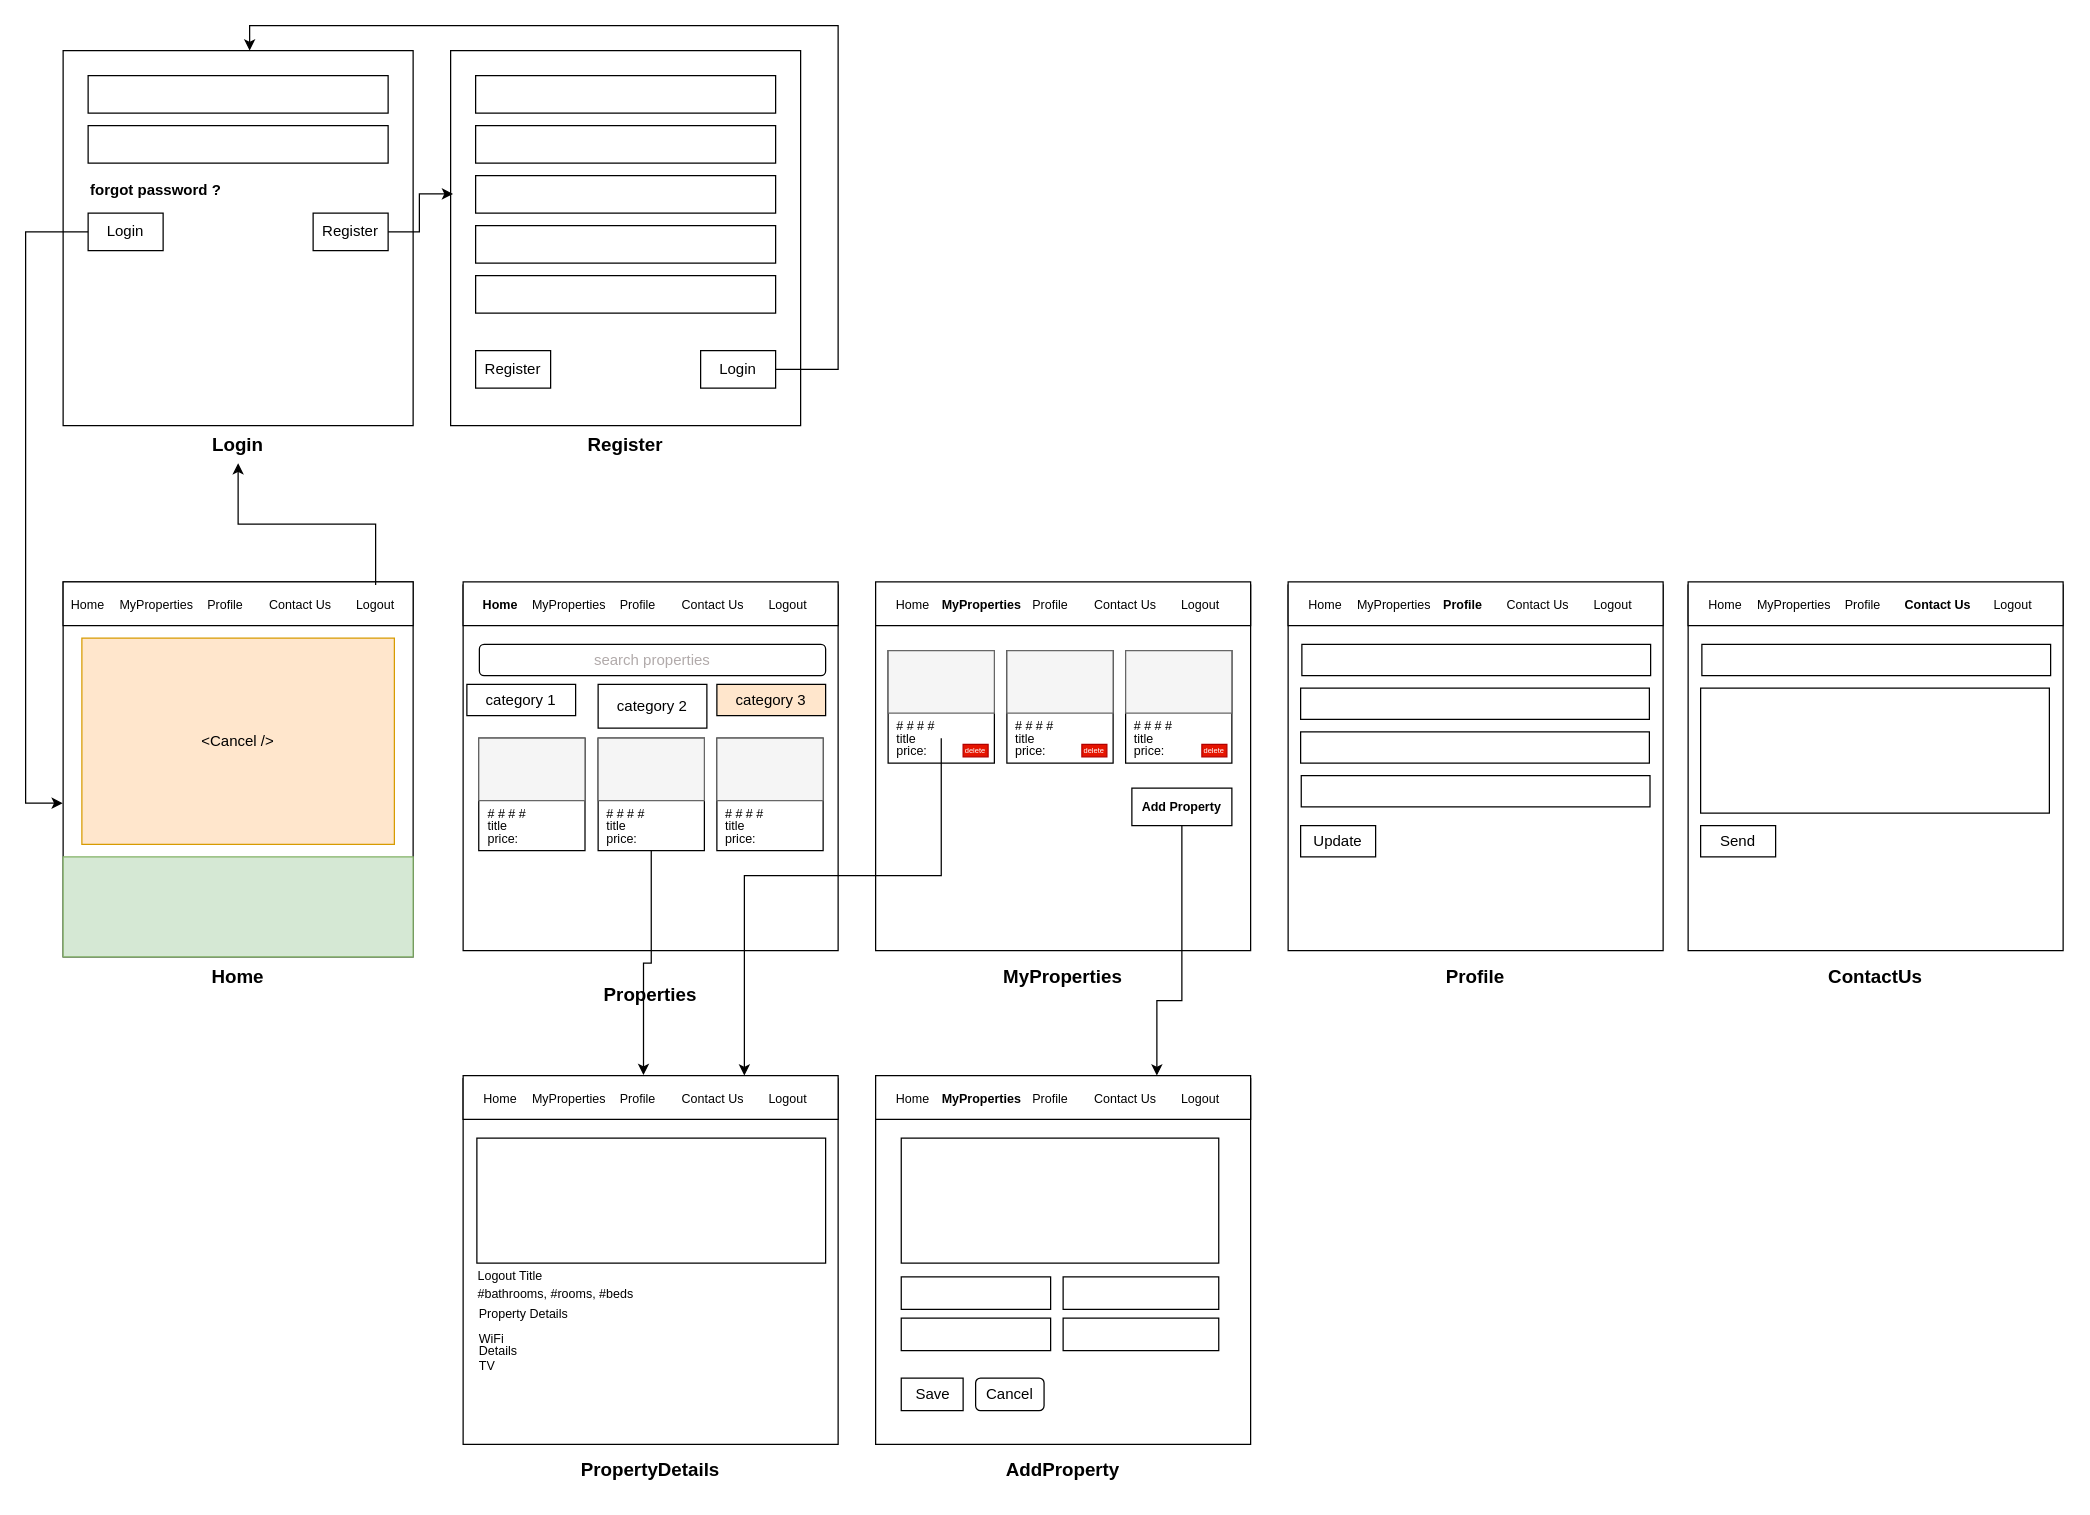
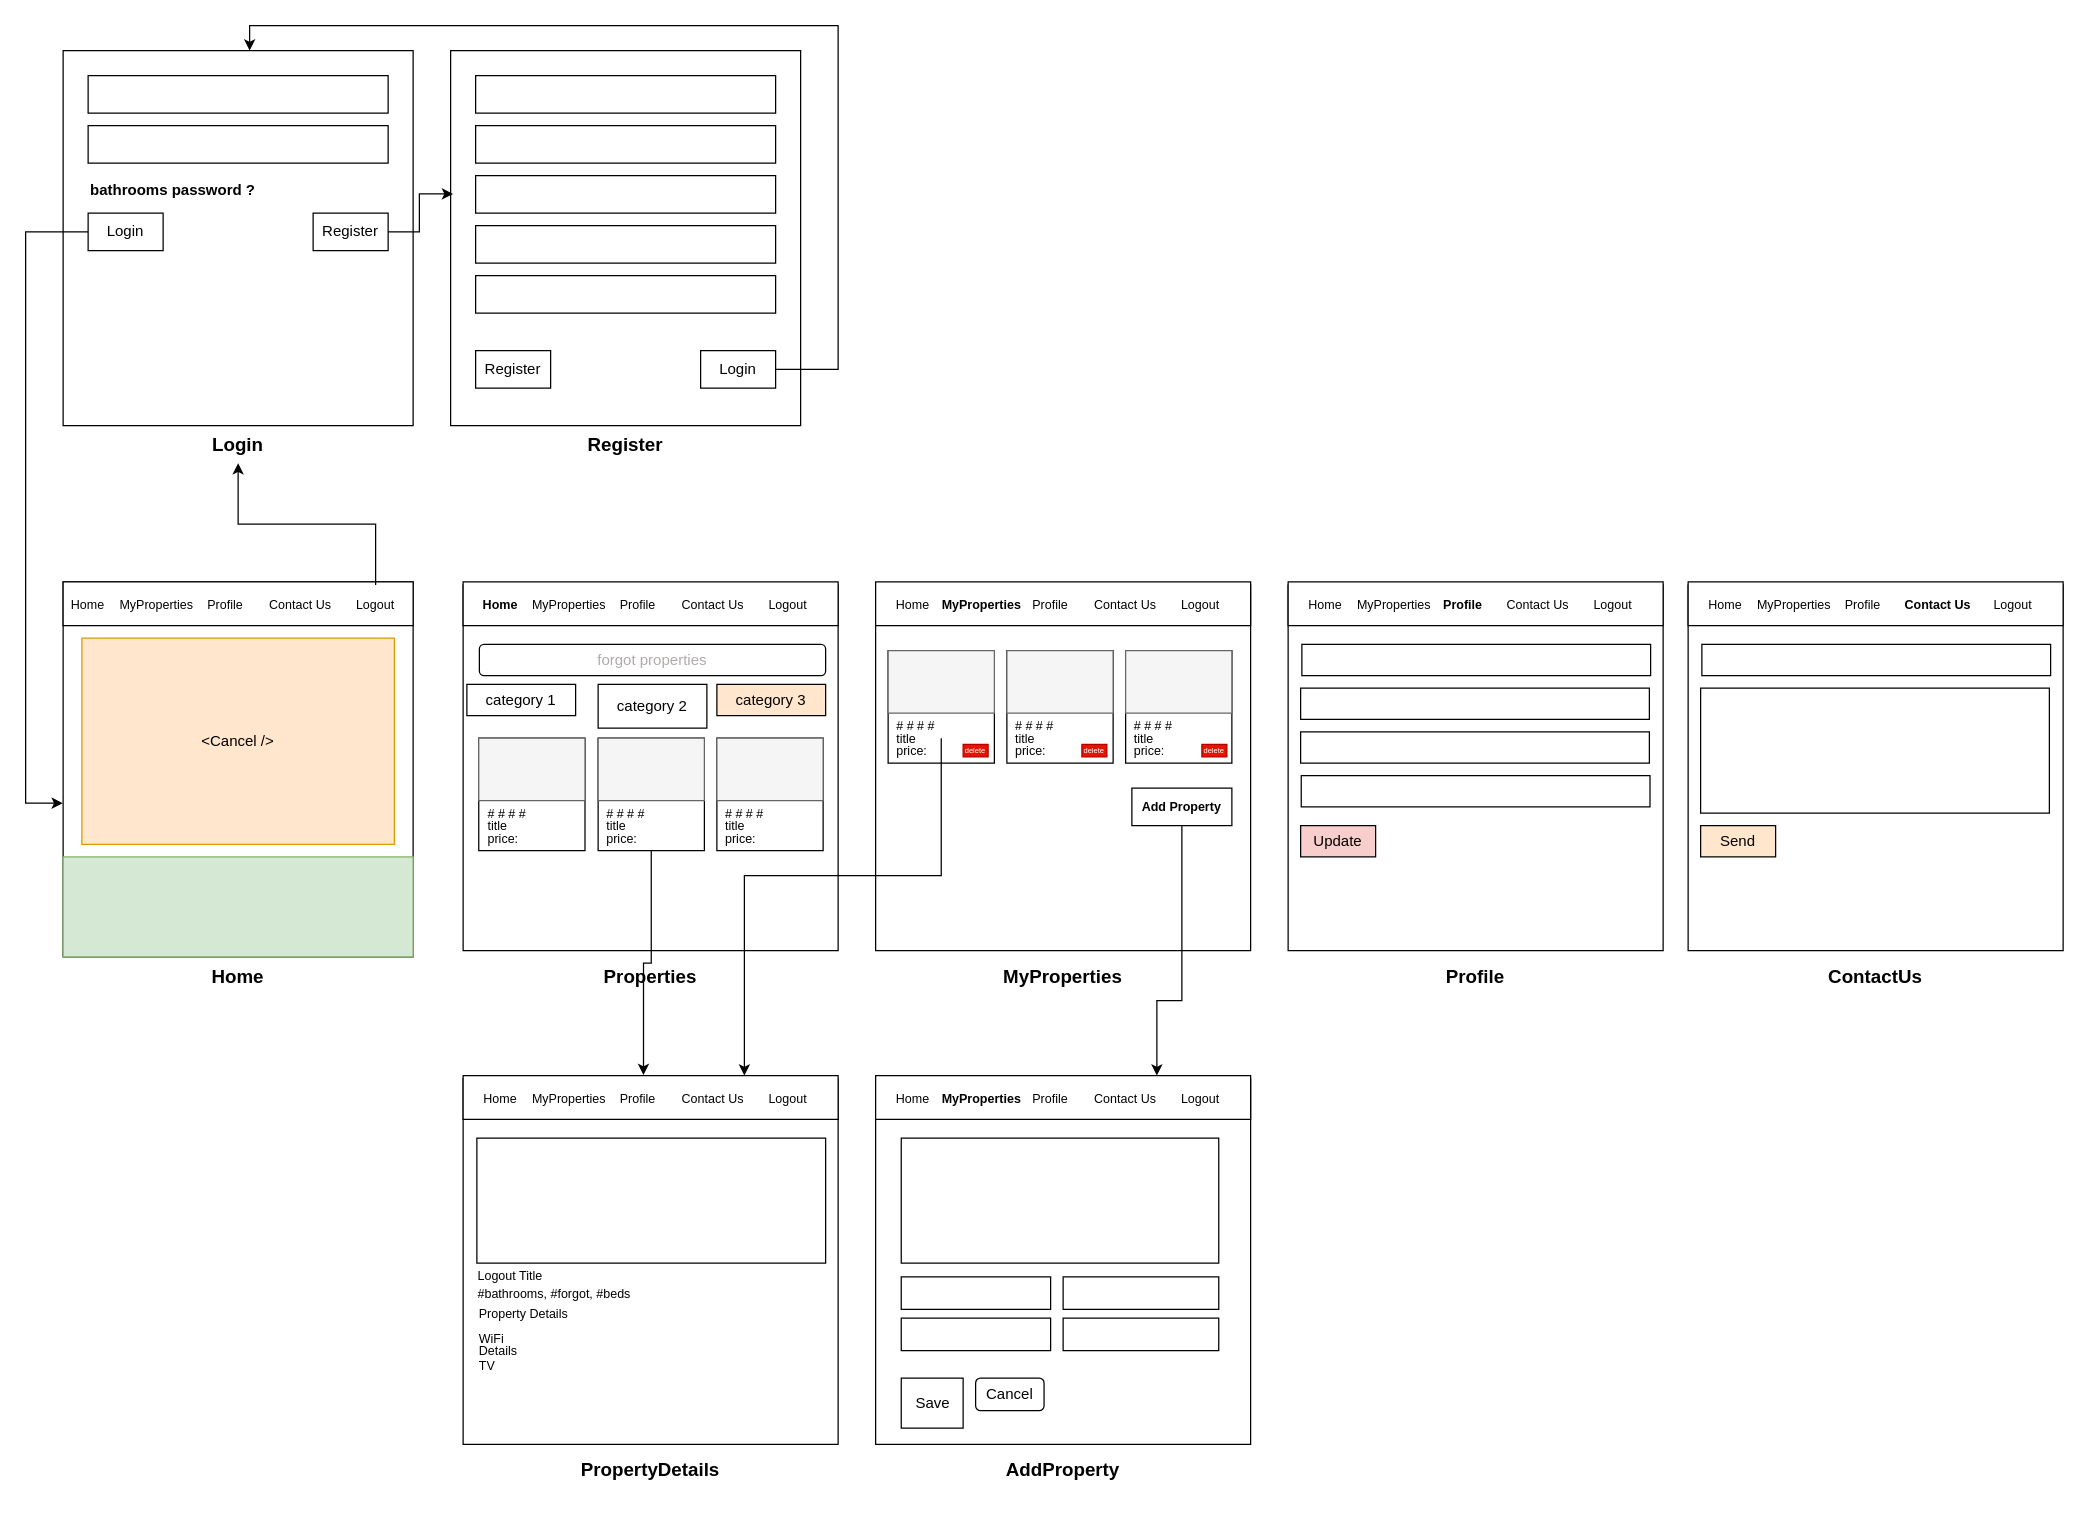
node "forgot password ?": label "forgot password ?" -> "bathrooms password ?"
node "search properties": label "search properties" -> "forgot properties"
node "Update": fillcolor #ffffff -> #f8cecc
node "Send": fillcolor #ffffff -> #ffe6cc
node "Properties": moved (651, 994) -> (651, 976)
node "#bathrooms, #rooms, #beds": label "#bathrooms, #rooms, #beds" -> "#bathrooms, #forgot, #beds"
node "Save": size 62x33 -> 62x50
